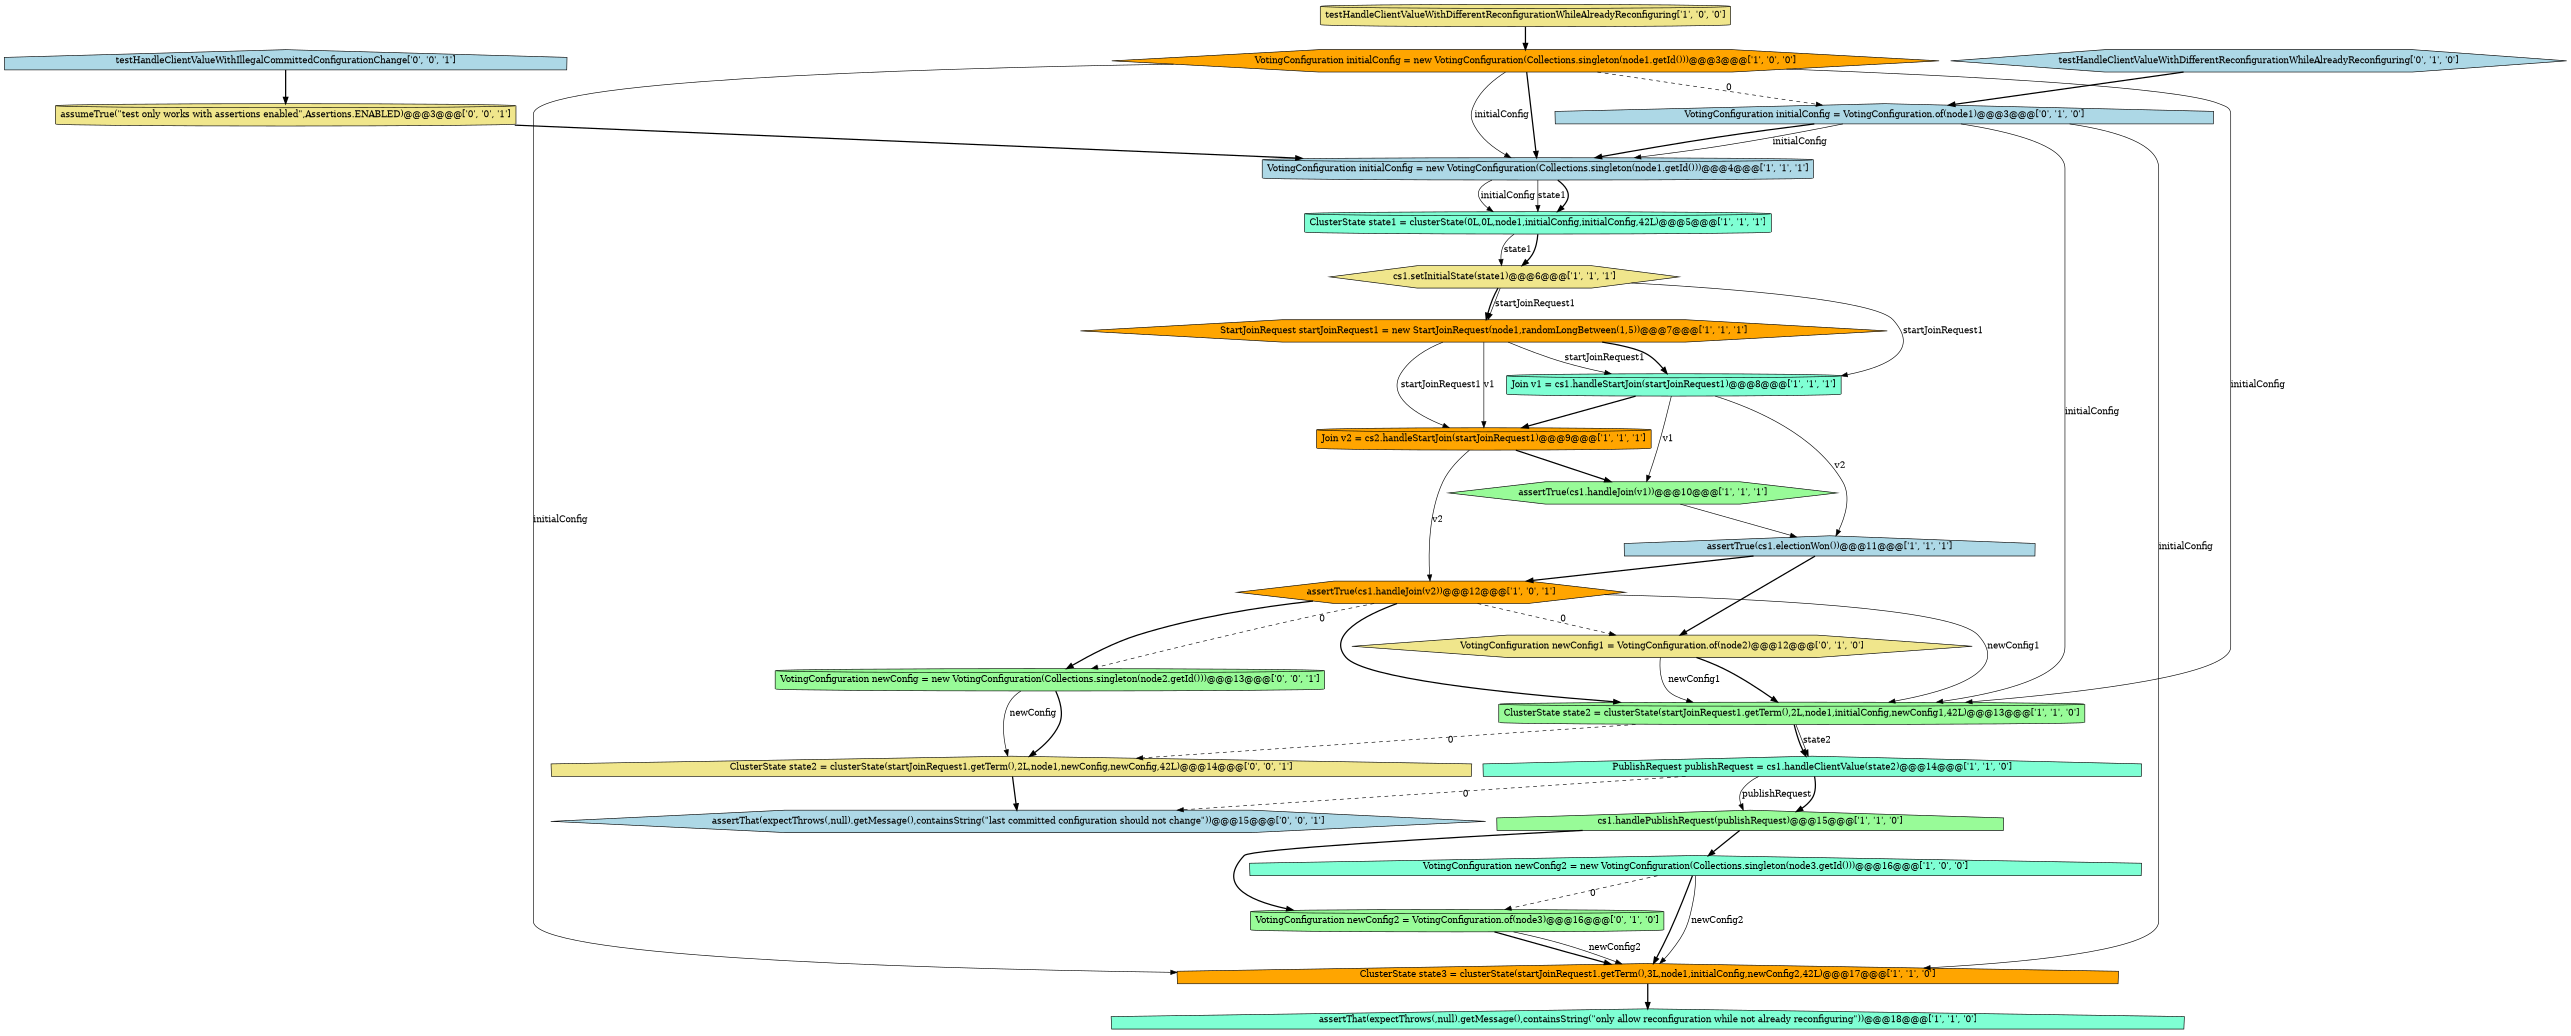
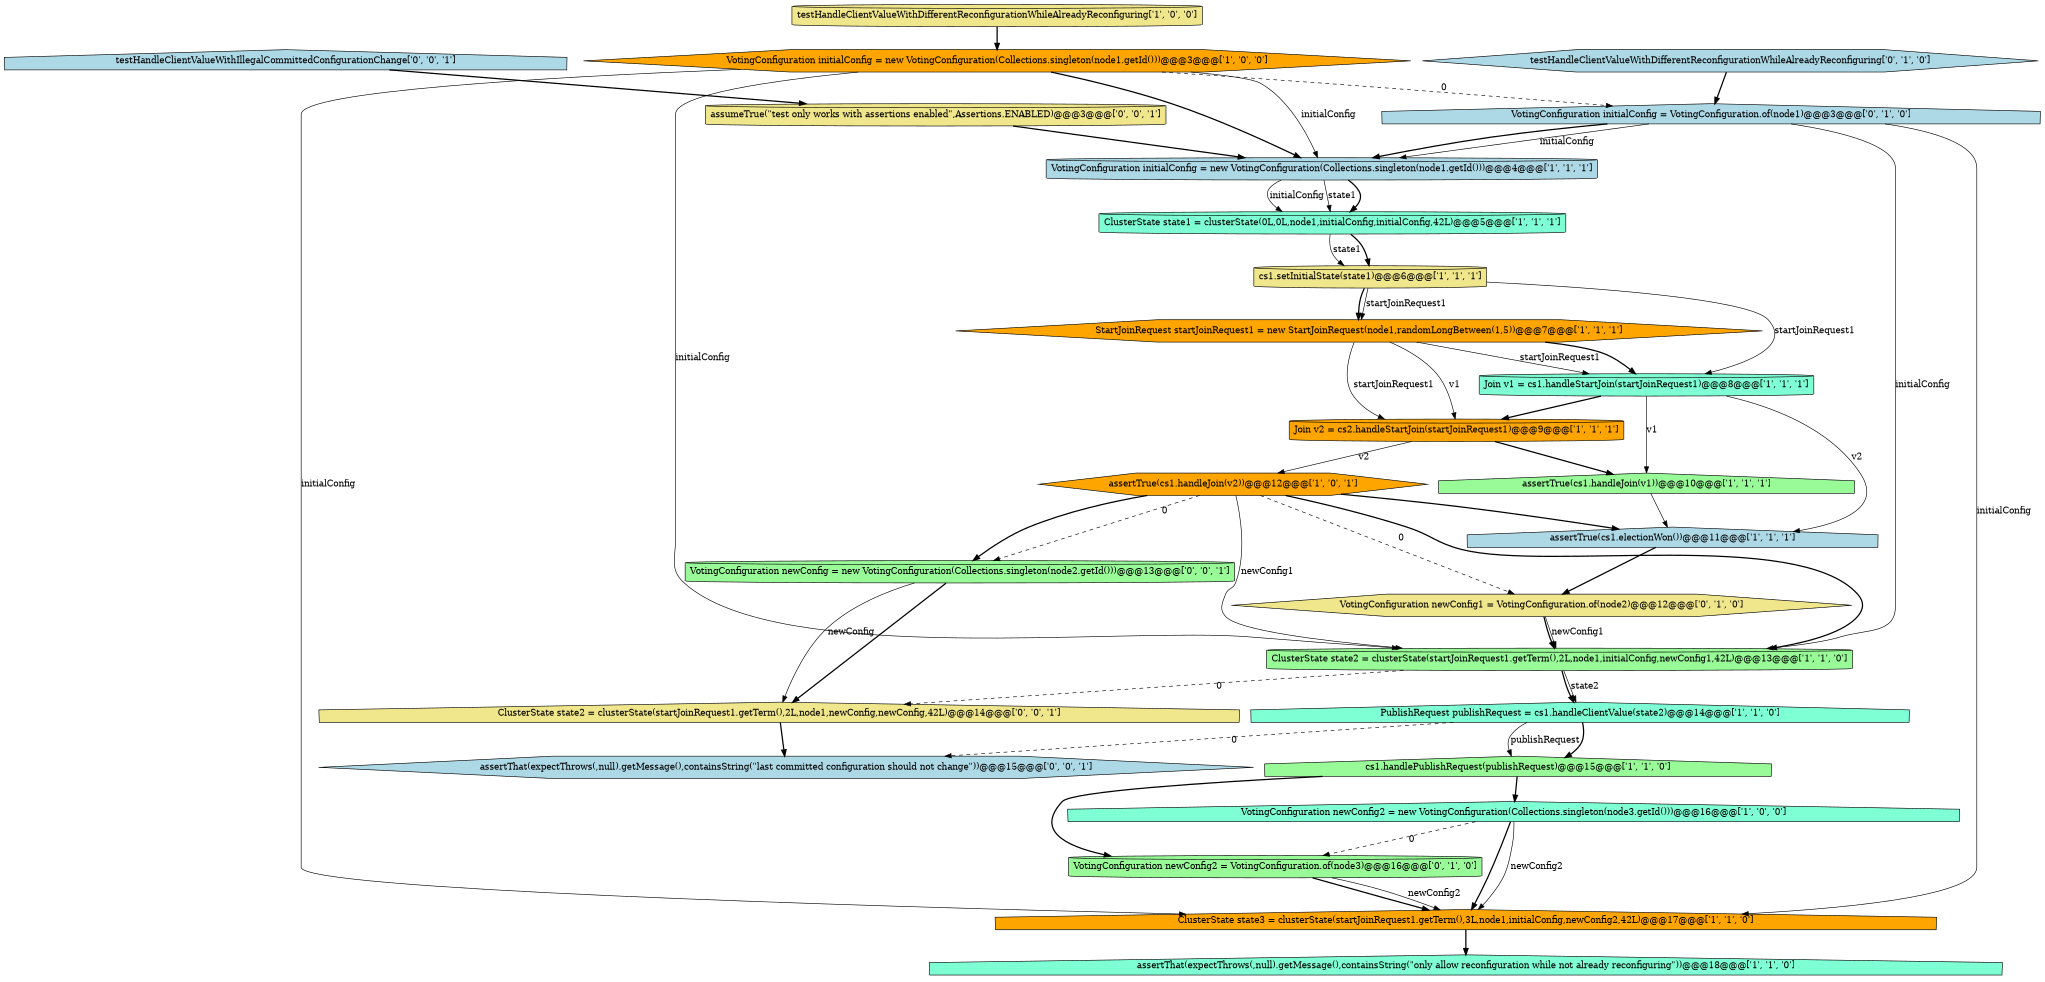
node "cs1.setInitialState(state1)@@@6@@@['1', '1', '1']": shape hexagon -> cylinder
node "assertTrue(cs1.handleJoin(v1))@@@10@@@['1', '1', '1']": shape hexagon -> house
edge "assertTrue(cs1.electionWon())@@@11@@@['1', '1', '1']" -> "assertTrue(cs1.handleJoin(v2))@@@12@@@['1', '0', '1']": reversed
